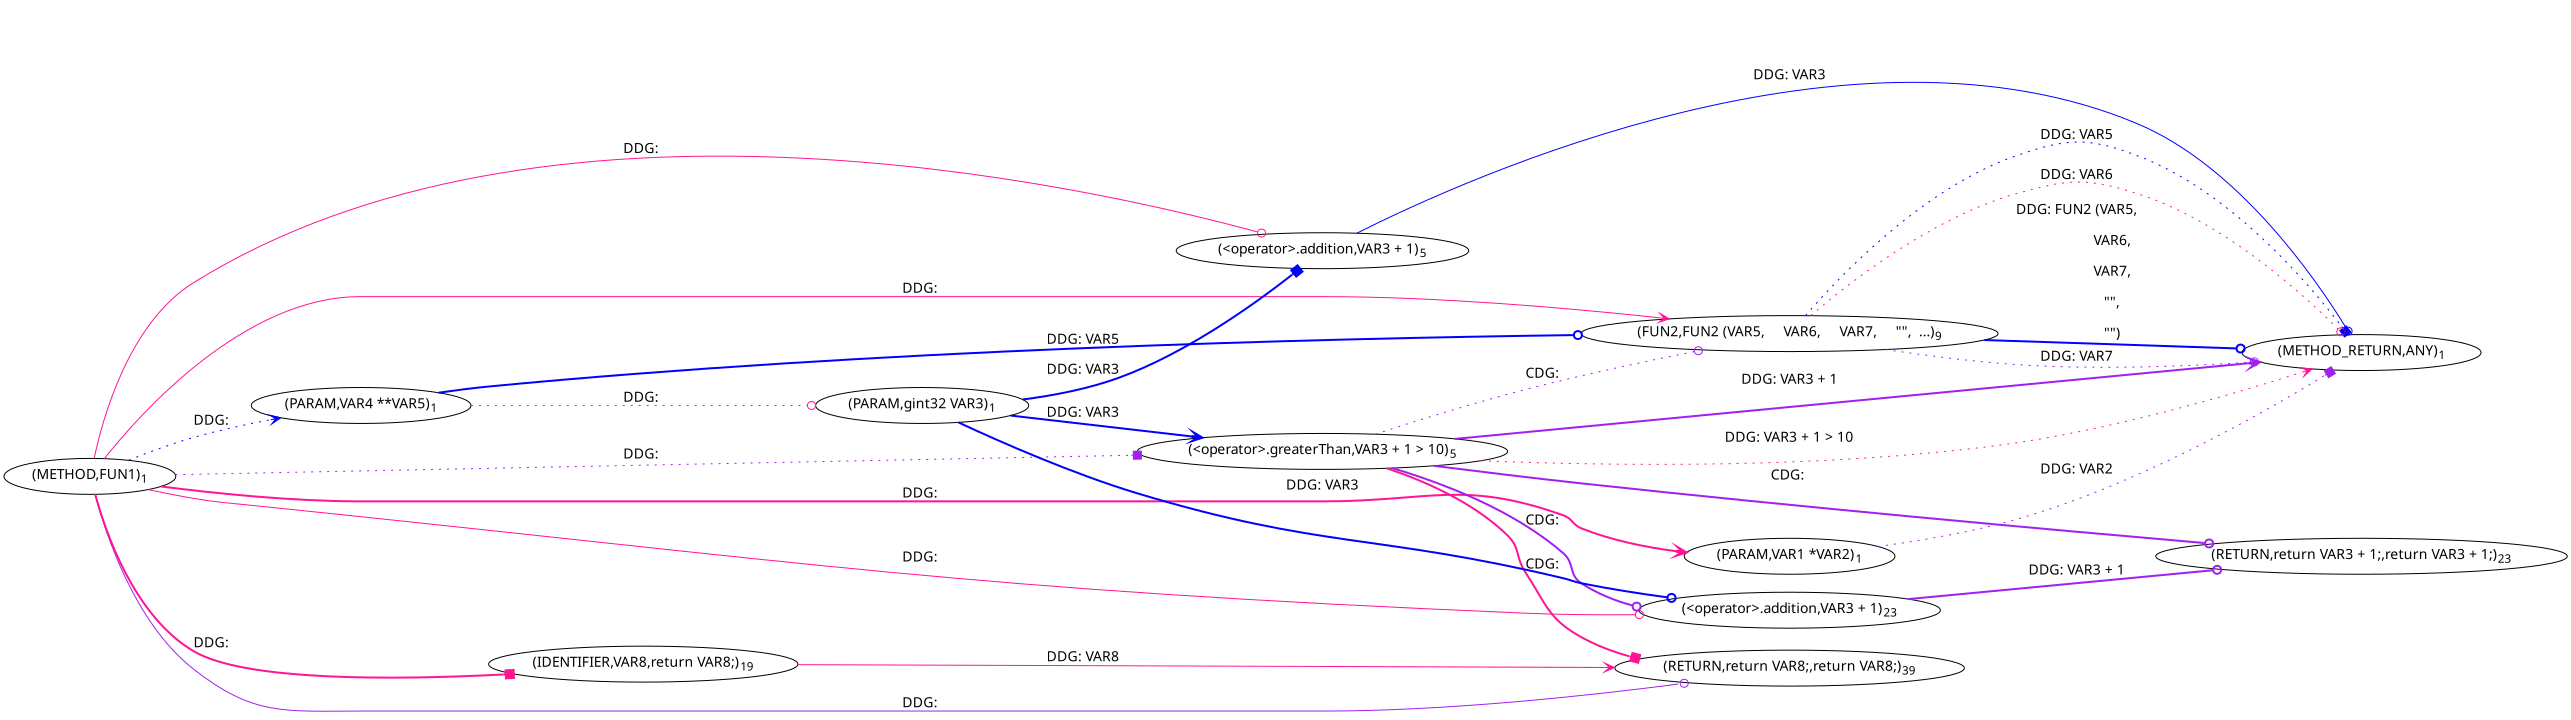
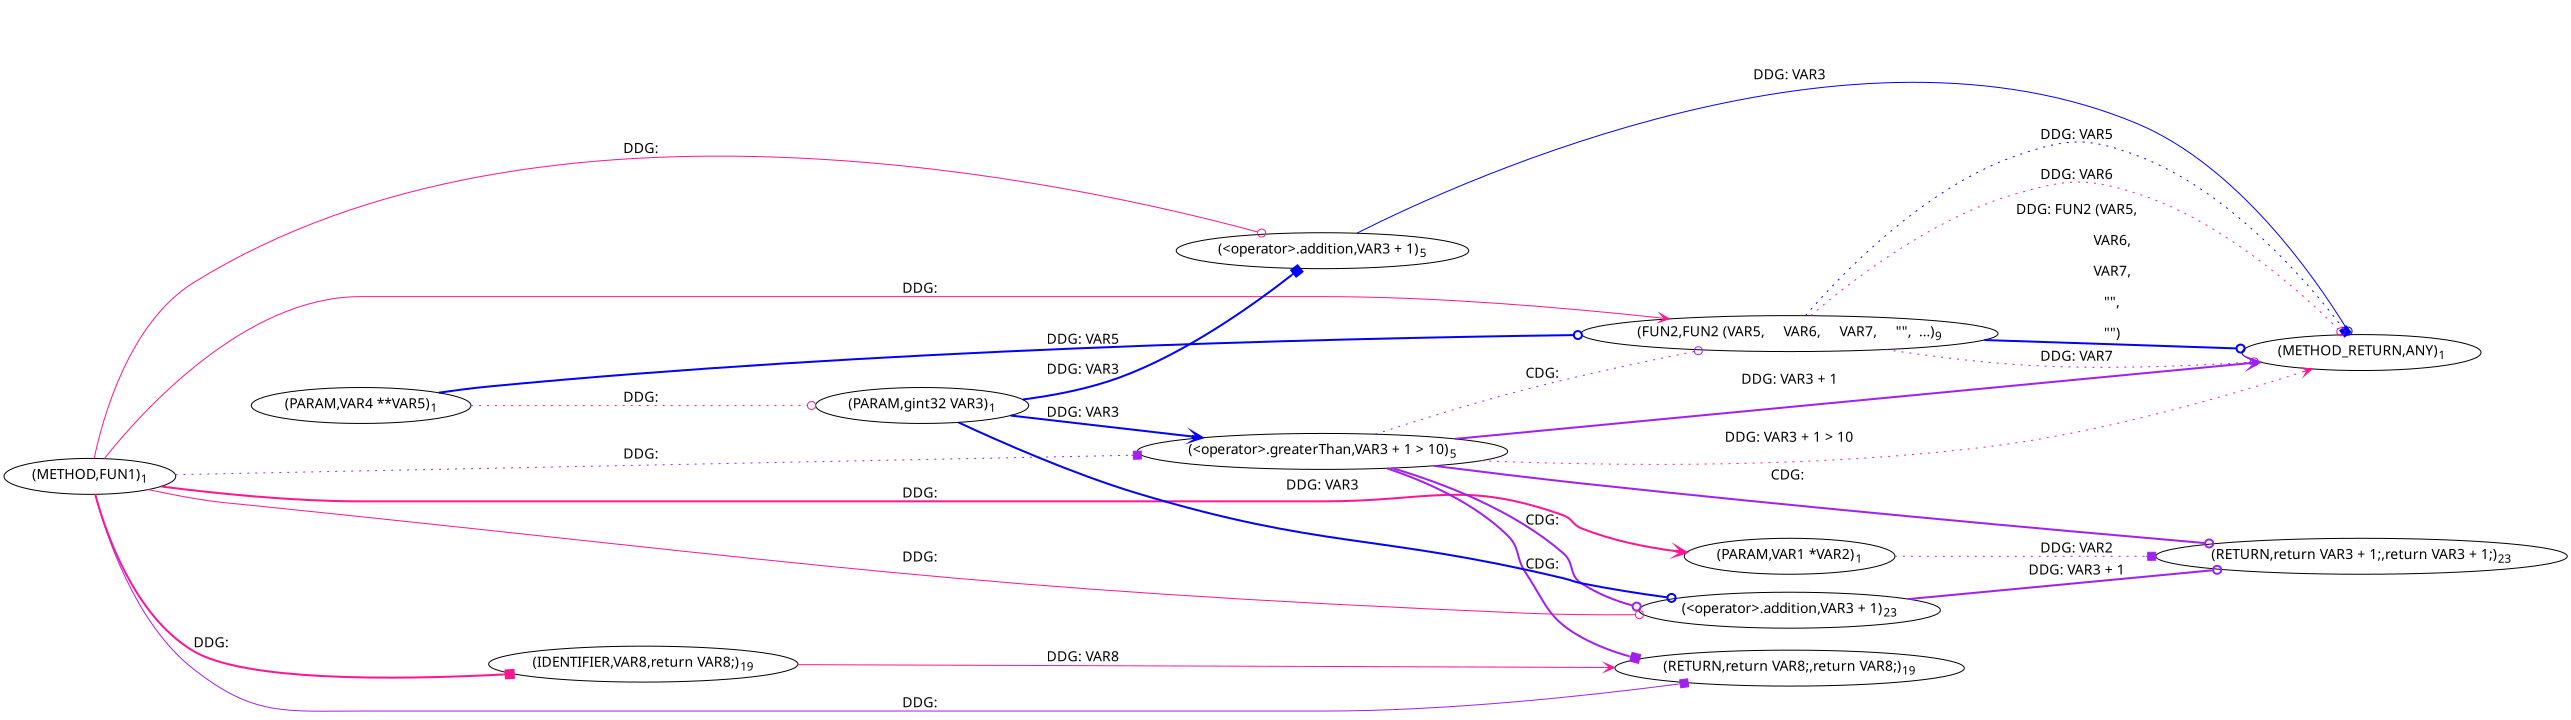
edge "(METHOD,FUN1)" -> "(PARAM,VAR4 **VAR5)": removed, label "DDG:"
edge "(PARAM,VAR1 *VAR2)" -> "(METHOD_RETURN,ANY)": now "(PARAM,VAR1 *VAR2)" -> "(RETURN,return VAR3 + 1;,return VAR3 + 1;)"
edge "(<operator>.greaterThan,VAR3 + 1 > 10)" -> "(RETURN,return VAR8;,return VAR8;)": color deeppink -> purple
node "(RETURN,return VAR8;,return VAR8;)": text "39" -> "19"
edge "(METHOD,FUN1)" -> "(RETURN,return VAR8;,return VAR8;)": arrowhead odot -> box
